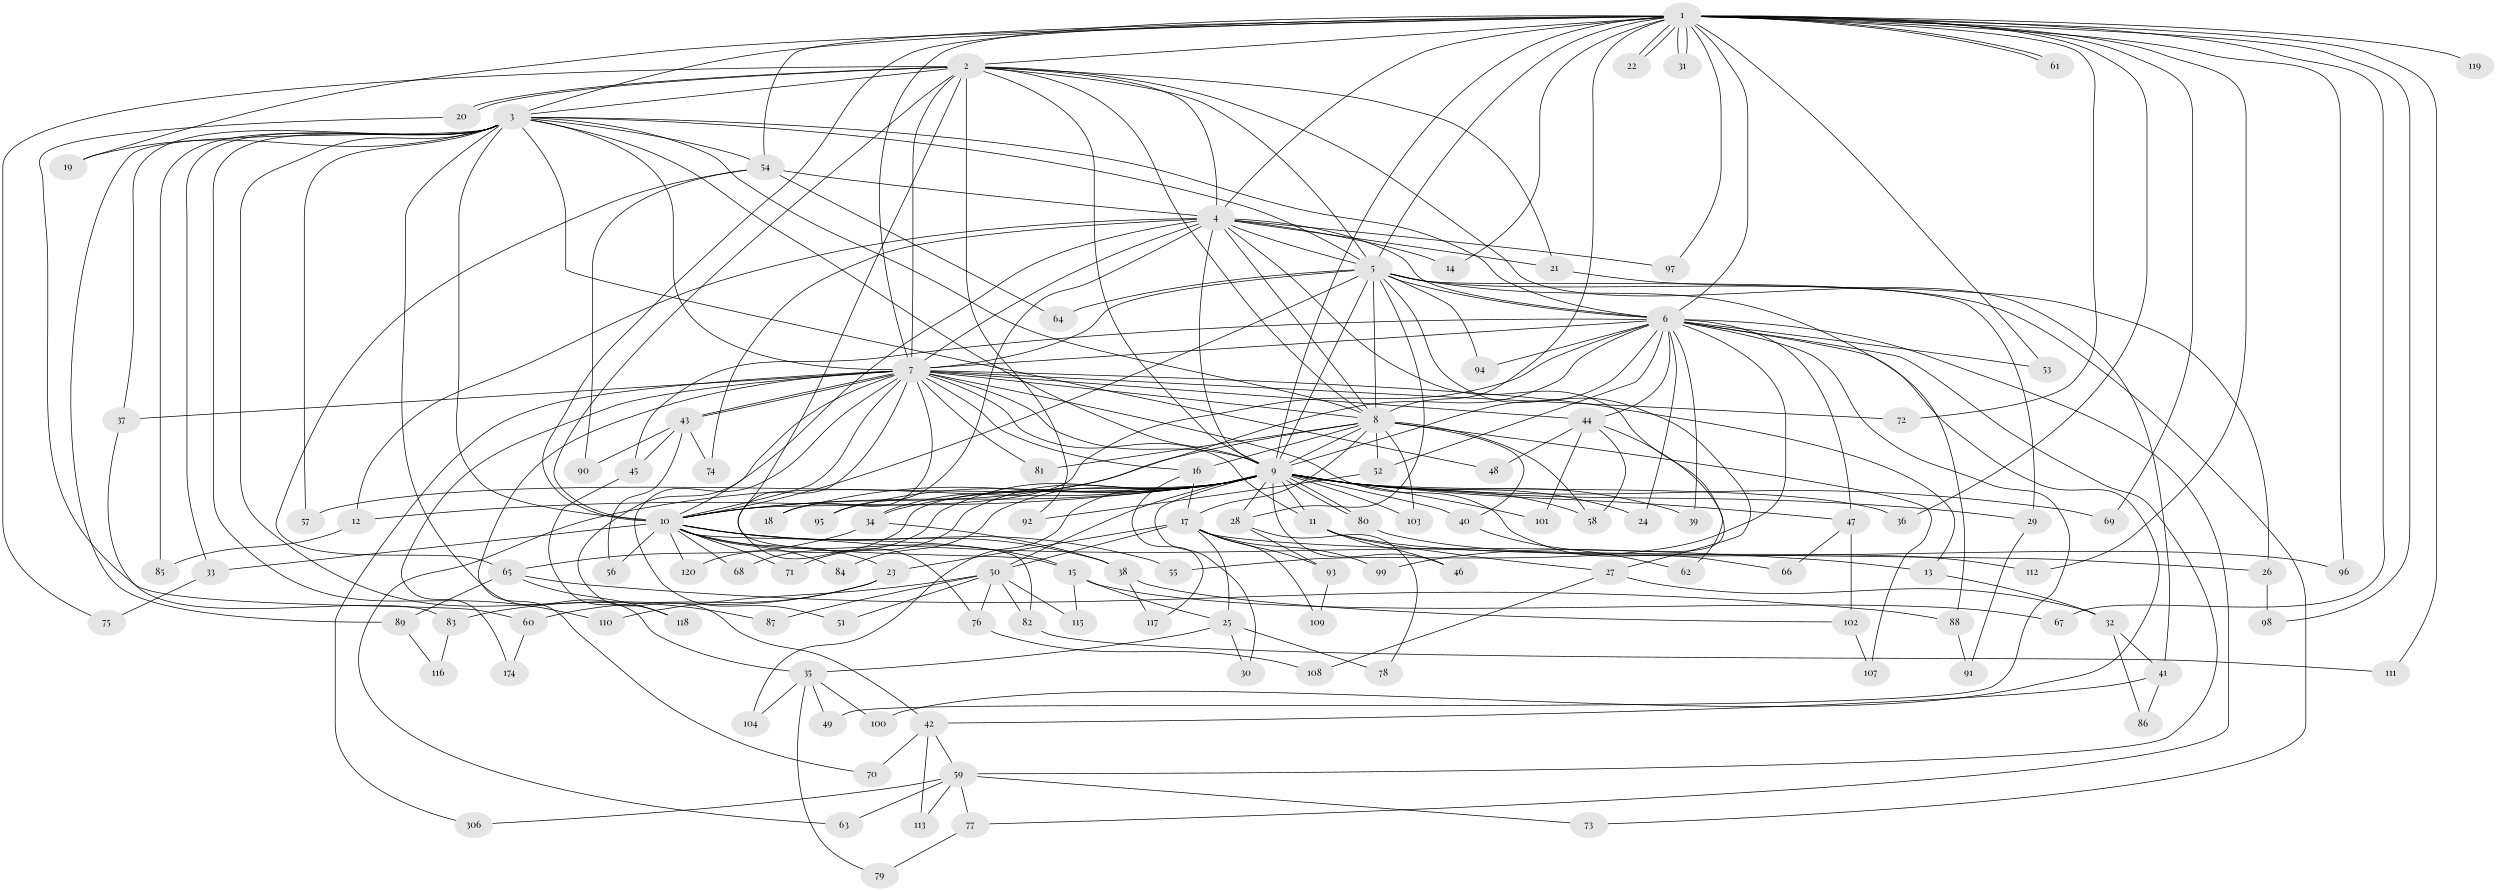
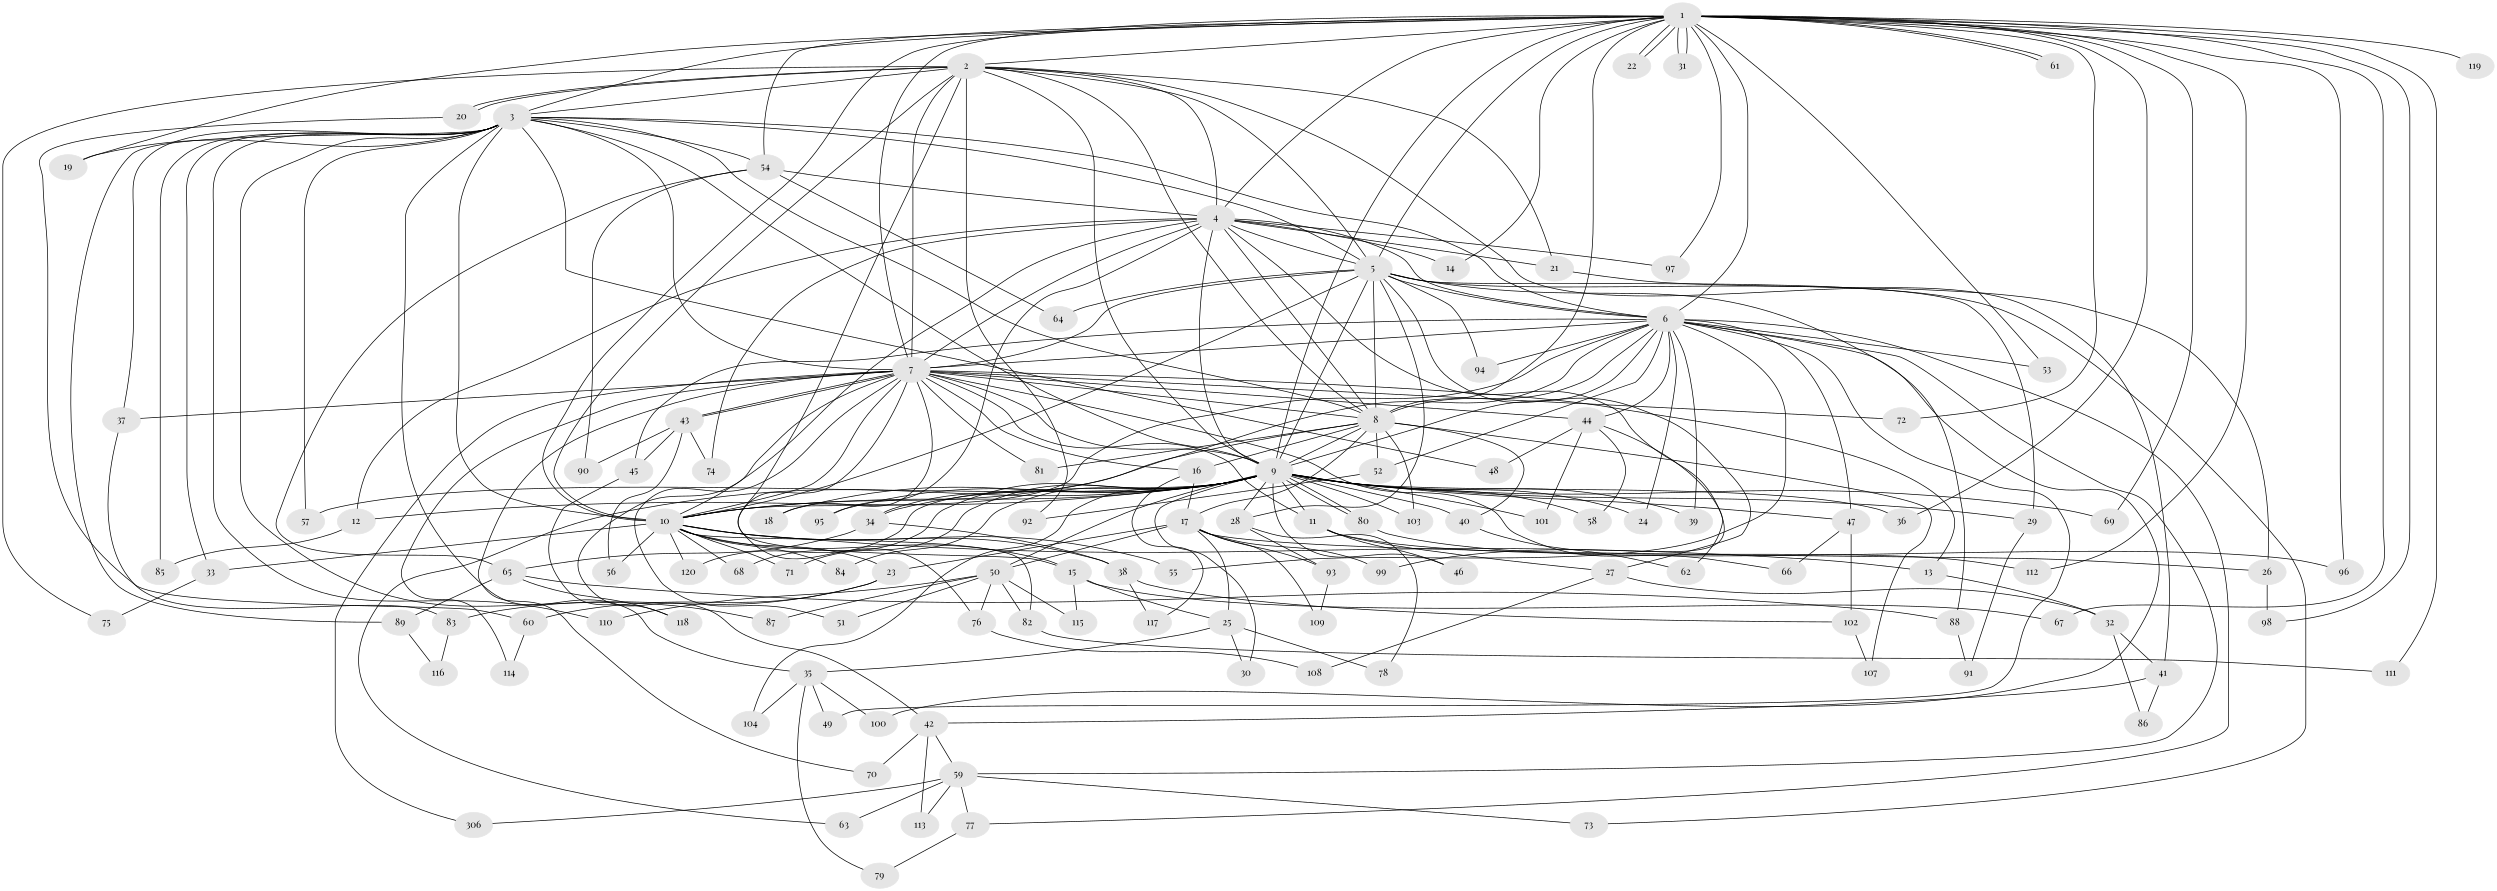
edge "8" -- "58": now "8" -- "6"
node "174": label "174" -> "114"
